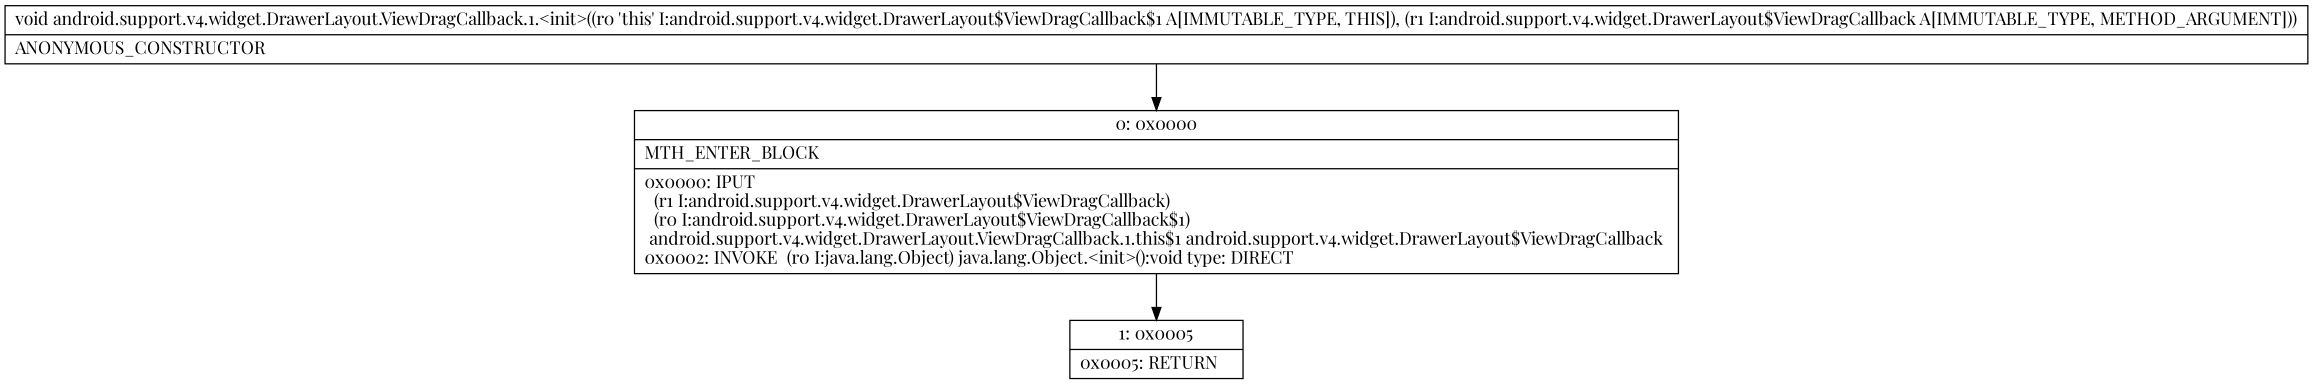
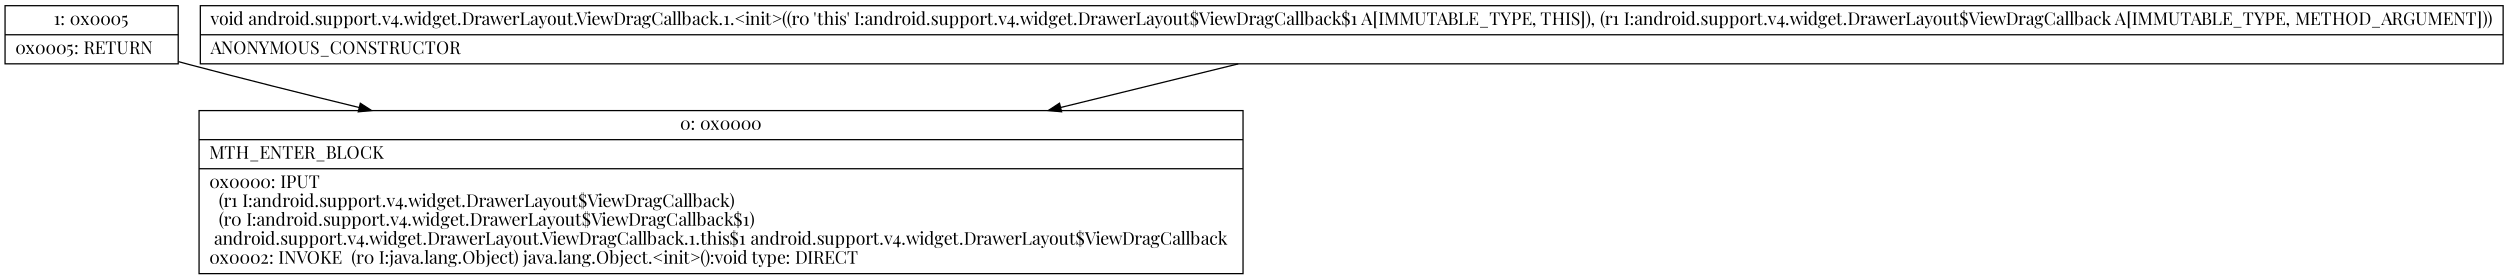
edge "0: 0x0000" -> "1: 0x0005": reversed
